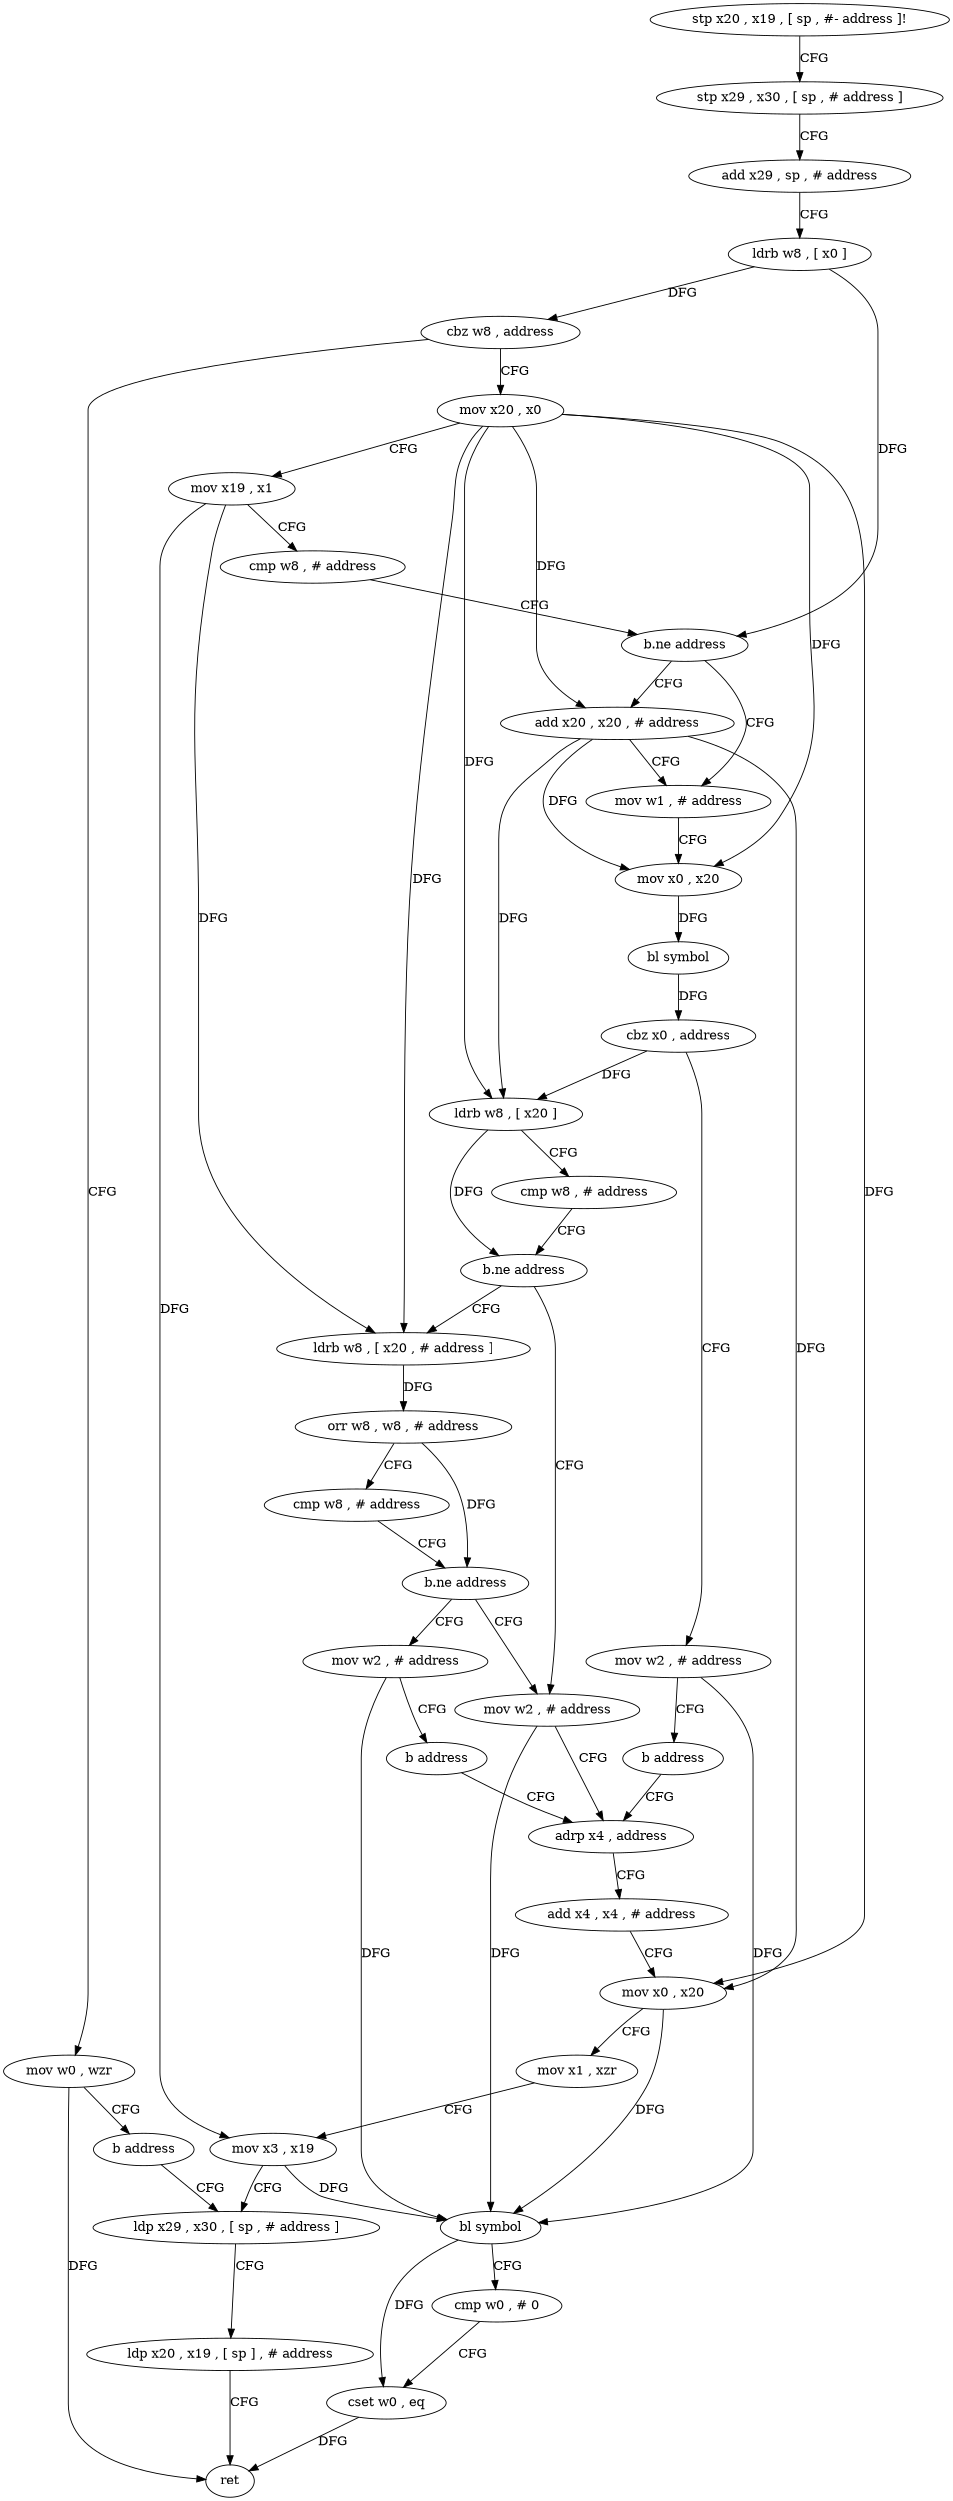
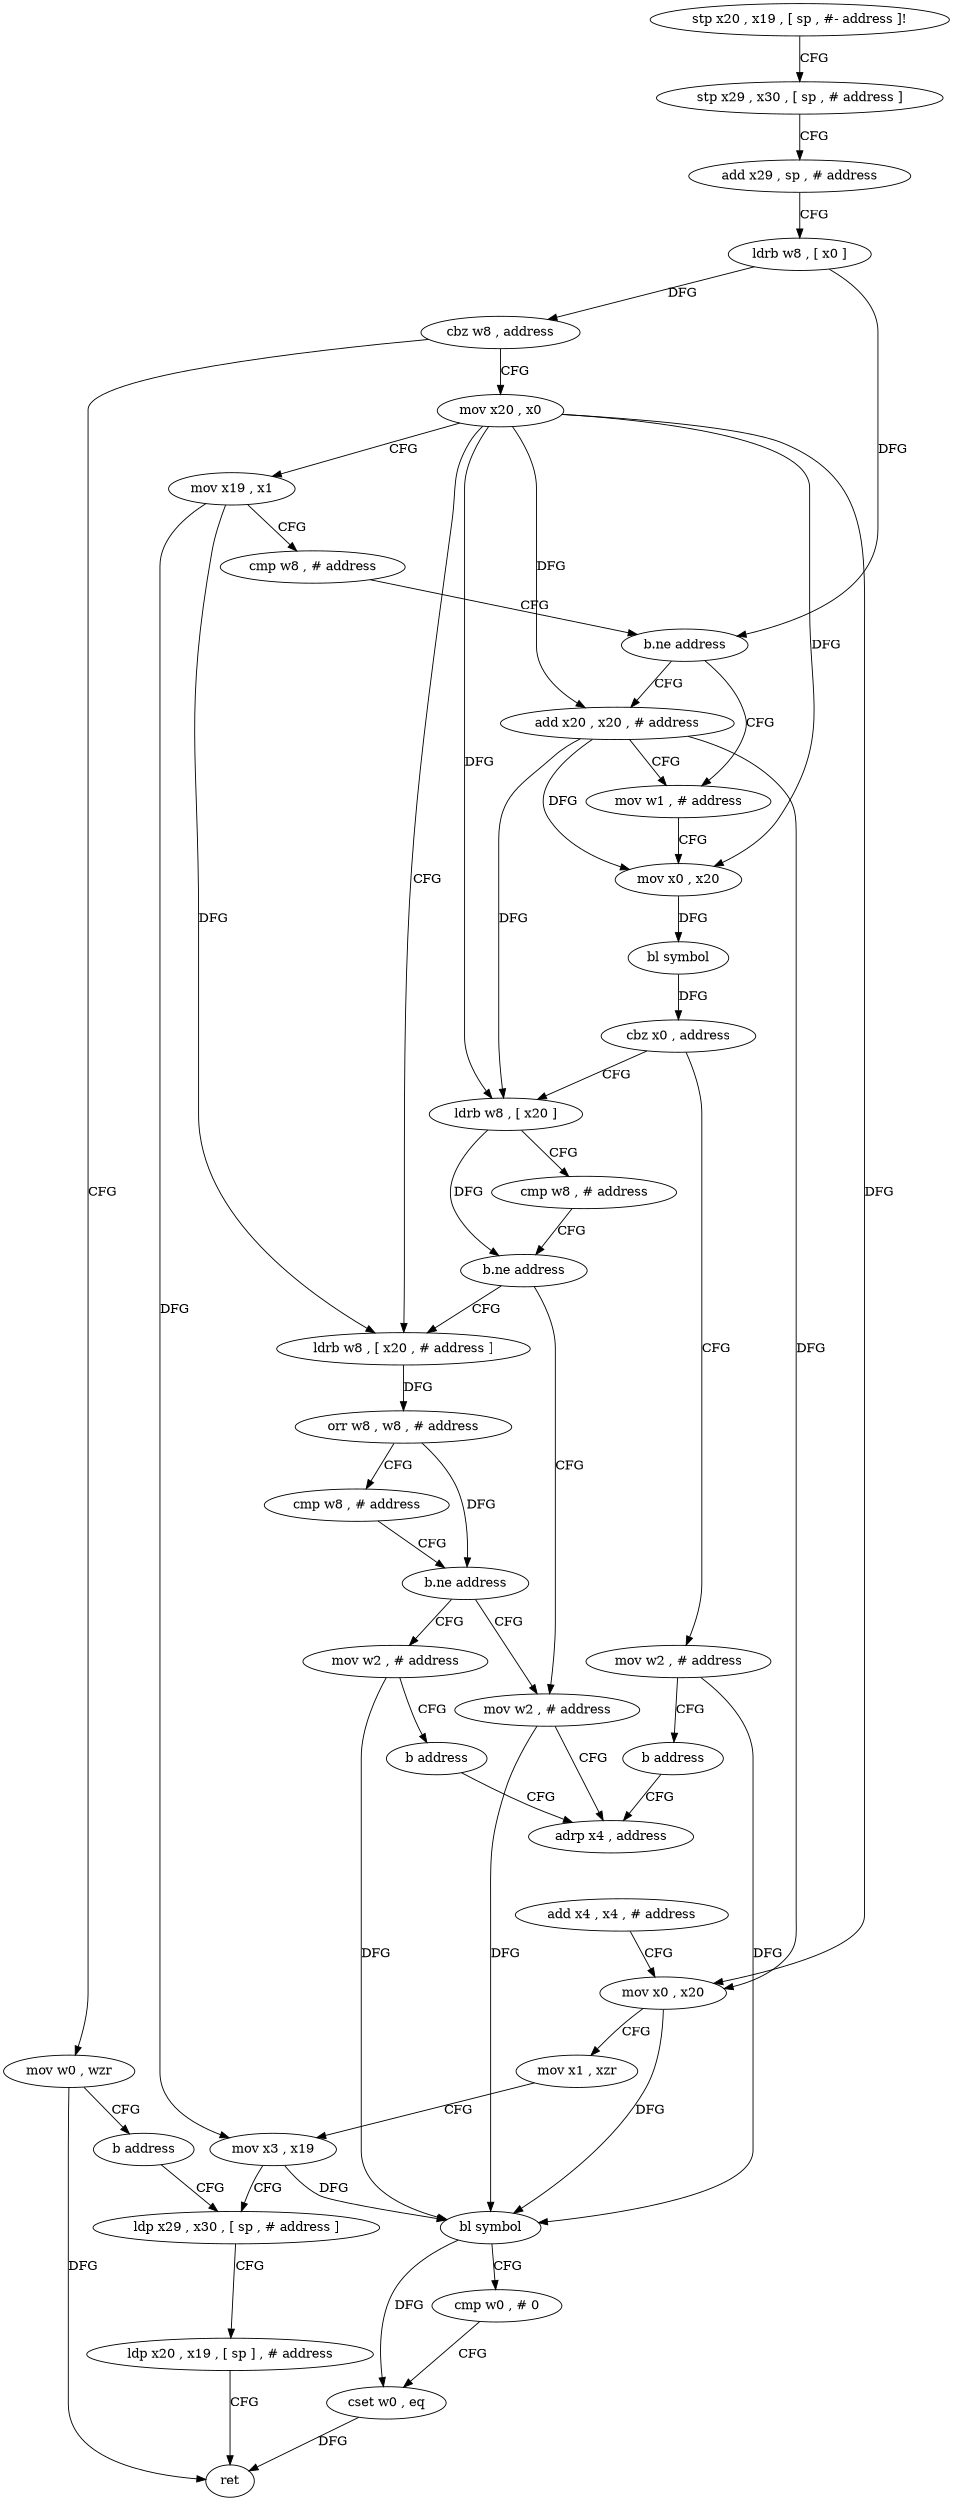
edge "mov x20 , x0" -> "ldrb w8 , [ x20 , # address ]": label "DFG" -> "CFG"
edge "cbz x0 , address" -> "ldrb w8 , [ x20 ]": label "DFG" -> "CFG"
edge "adrp x4 , address" -> "add x4 , x4 , # address": removed, label "CFG"
